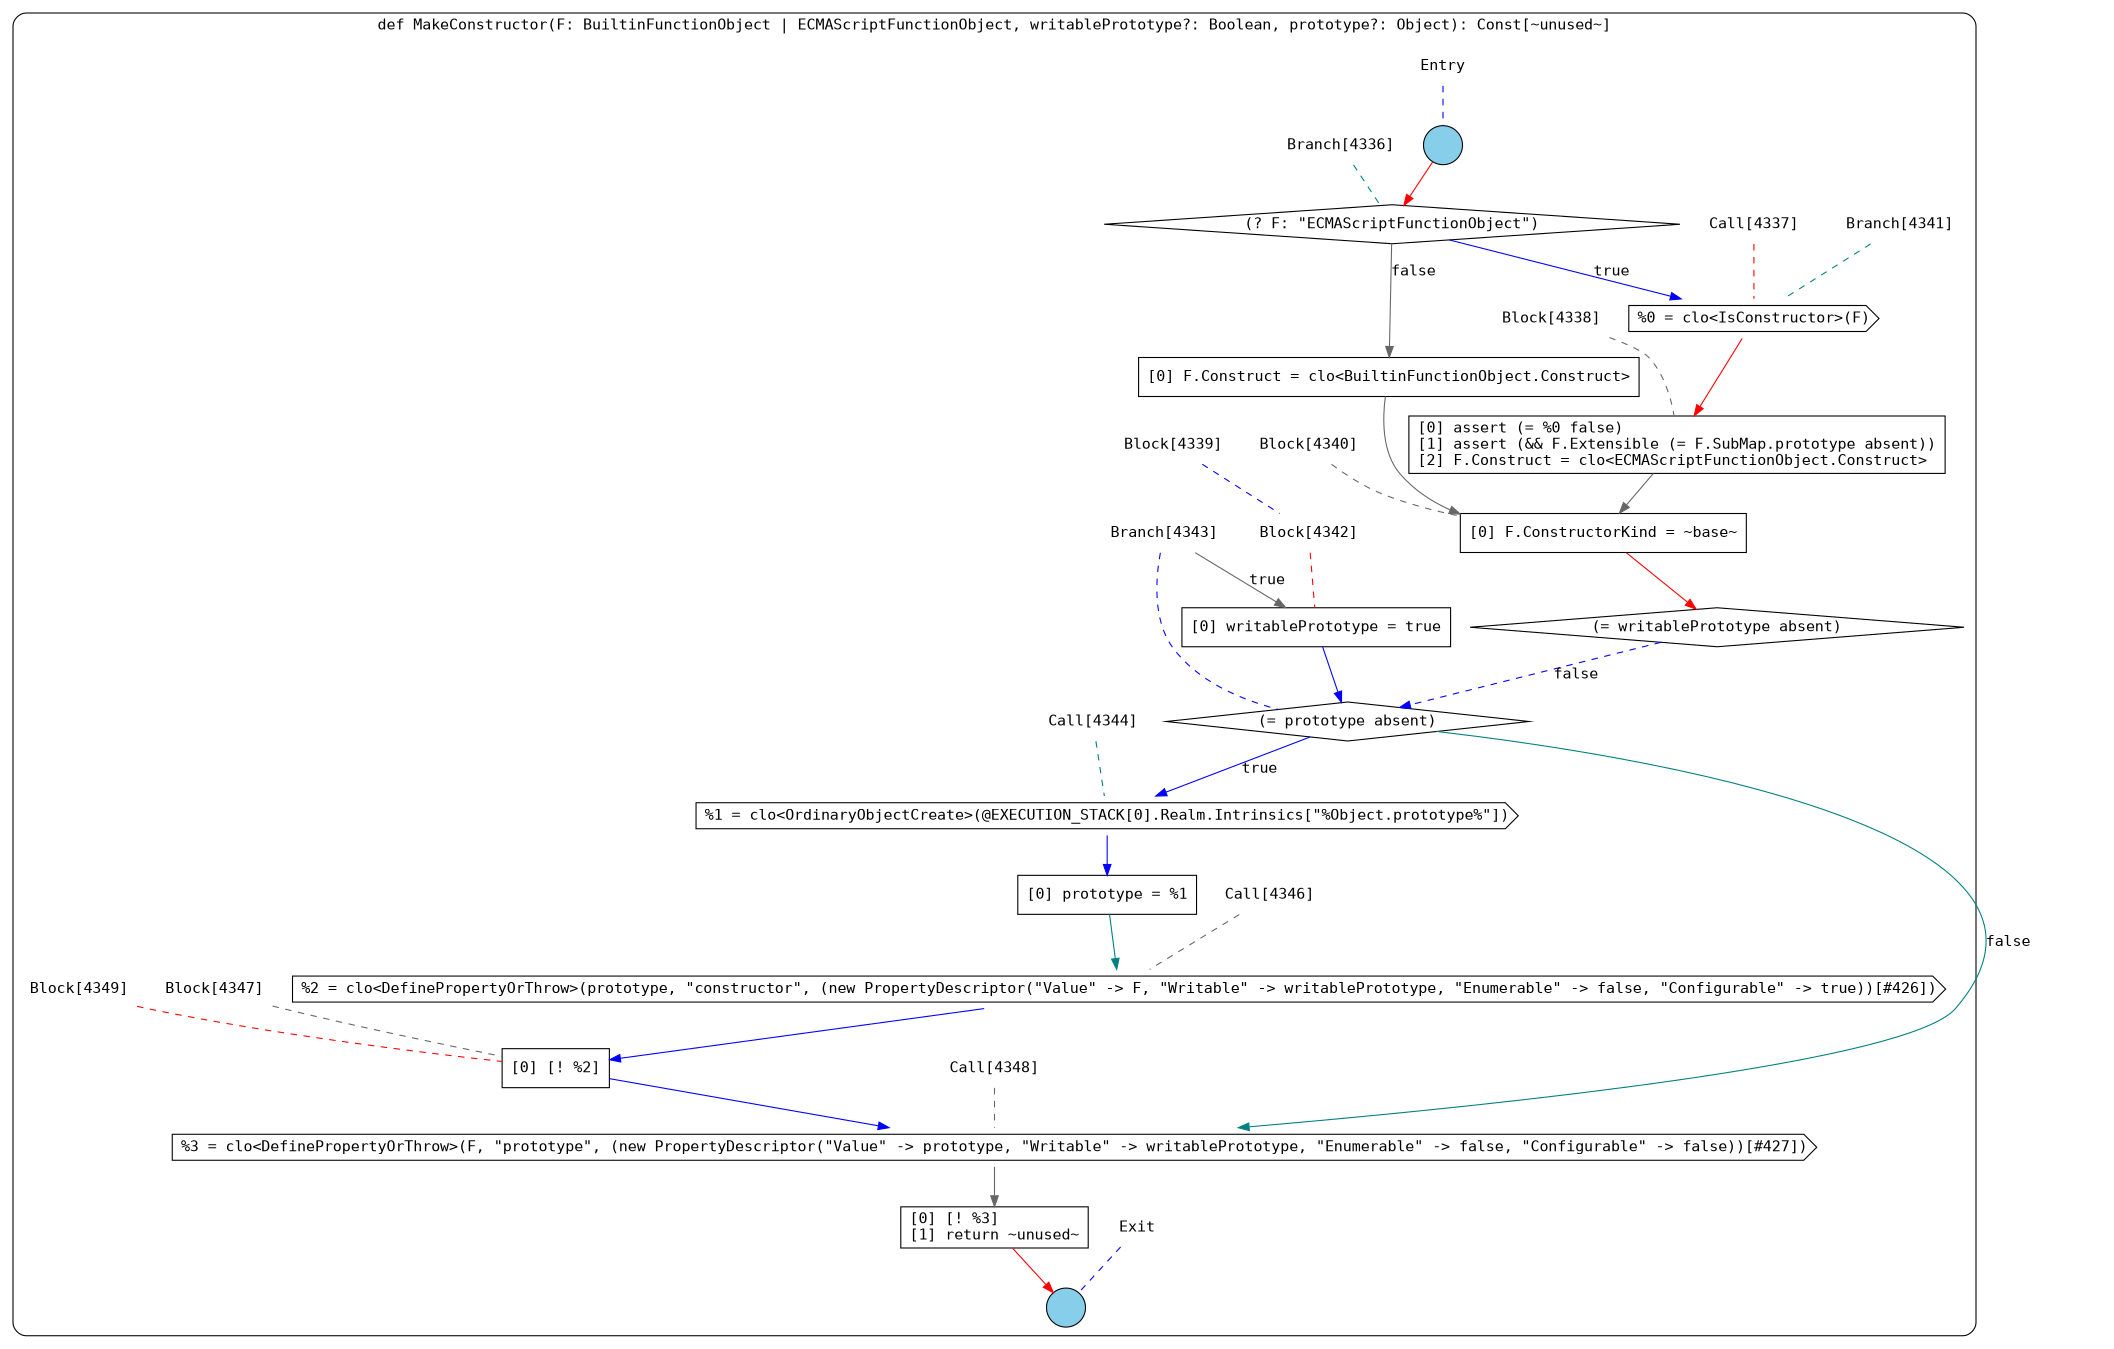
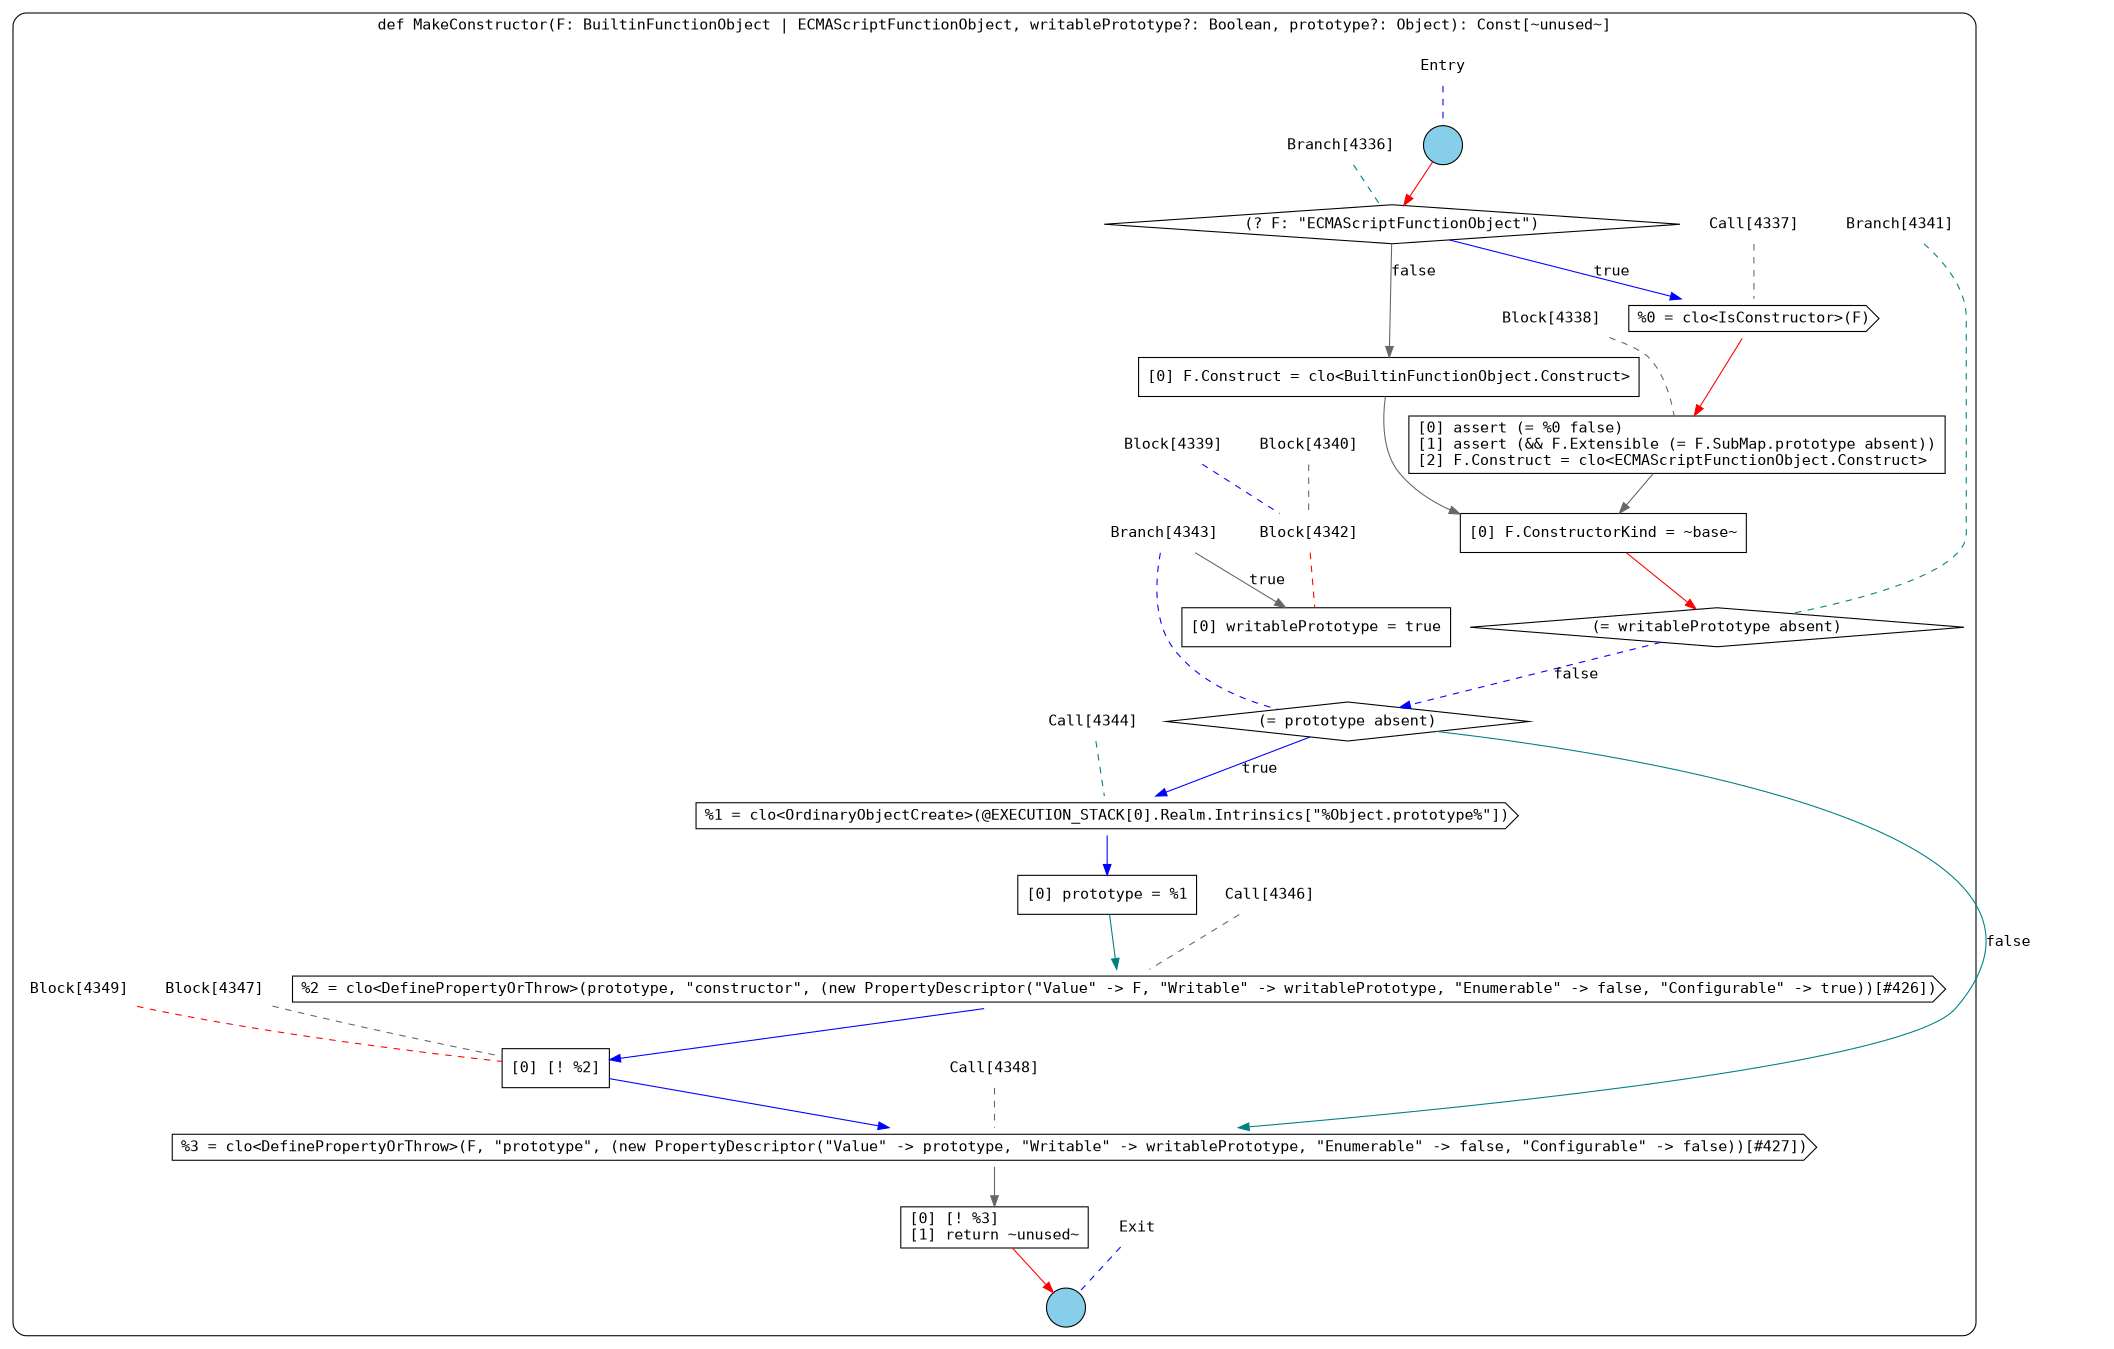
edge "Call[4337]" -- "%0 = clo<IsConstructor>(F)": color red -> gray40
edge "Branch[4341]" -- "%0 = clo<IsConstructor>(F)": now "Branch[4341]" -- "(= writablePrototype absent)"
edge "Block[4340]" -- "[0] F.ConstructorKind = ~base~": now "Block[4340]" -- "Block[4342]"
edge "[0] writablePrototype = true" -> "(= prototype absent)": removed
